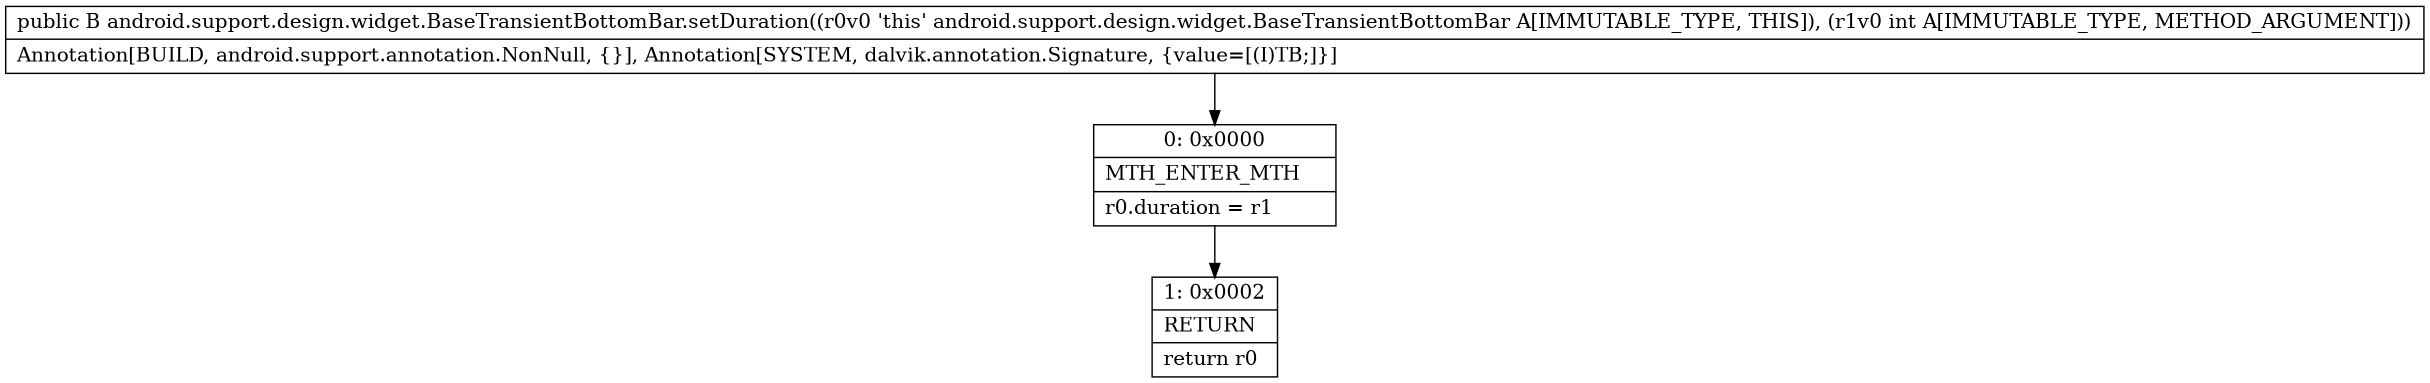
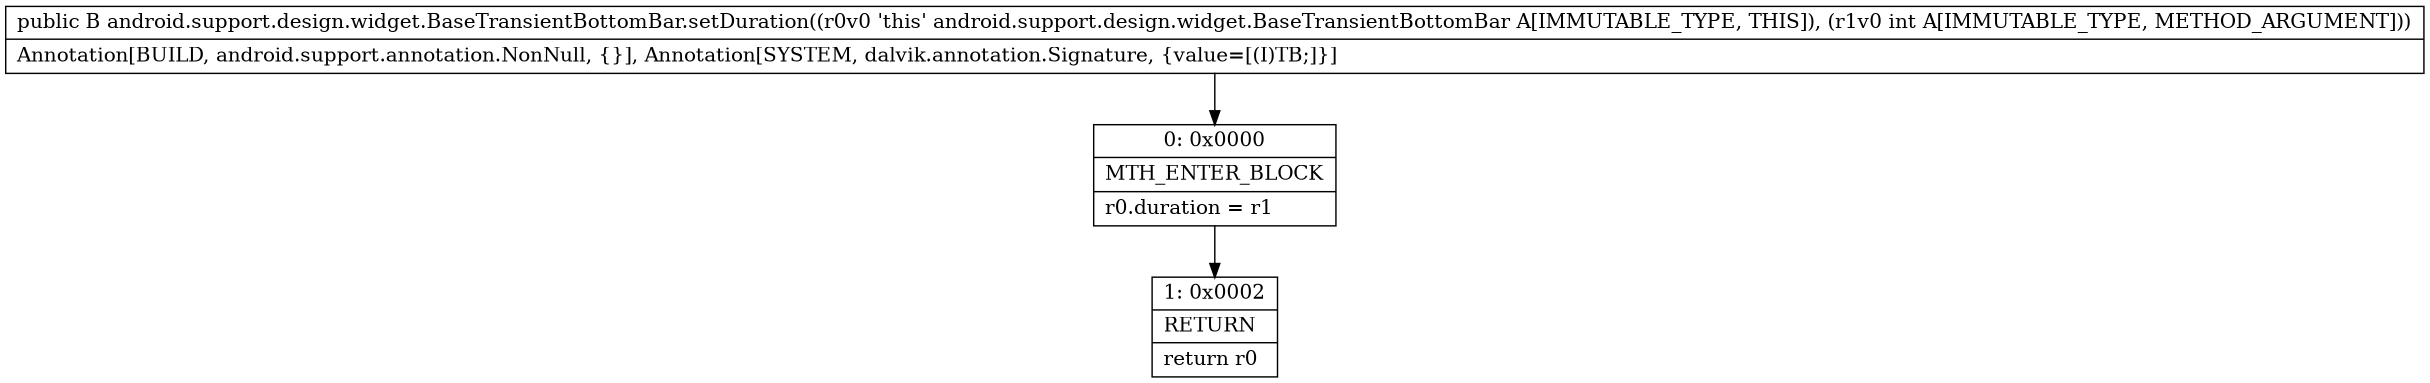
node "0: 0x0000": text "MTH_ENTER_MTH" -> "MTH_ENTER_BLOCK"
